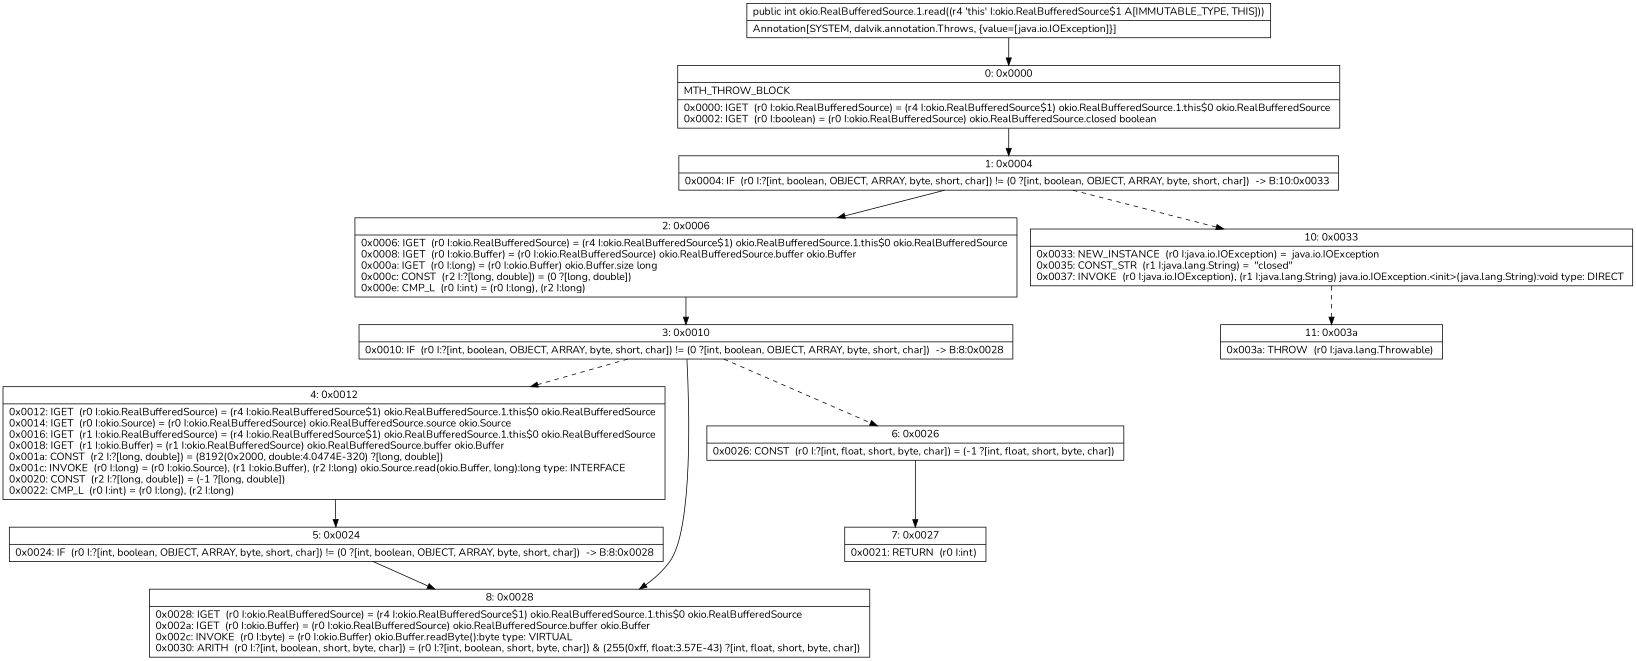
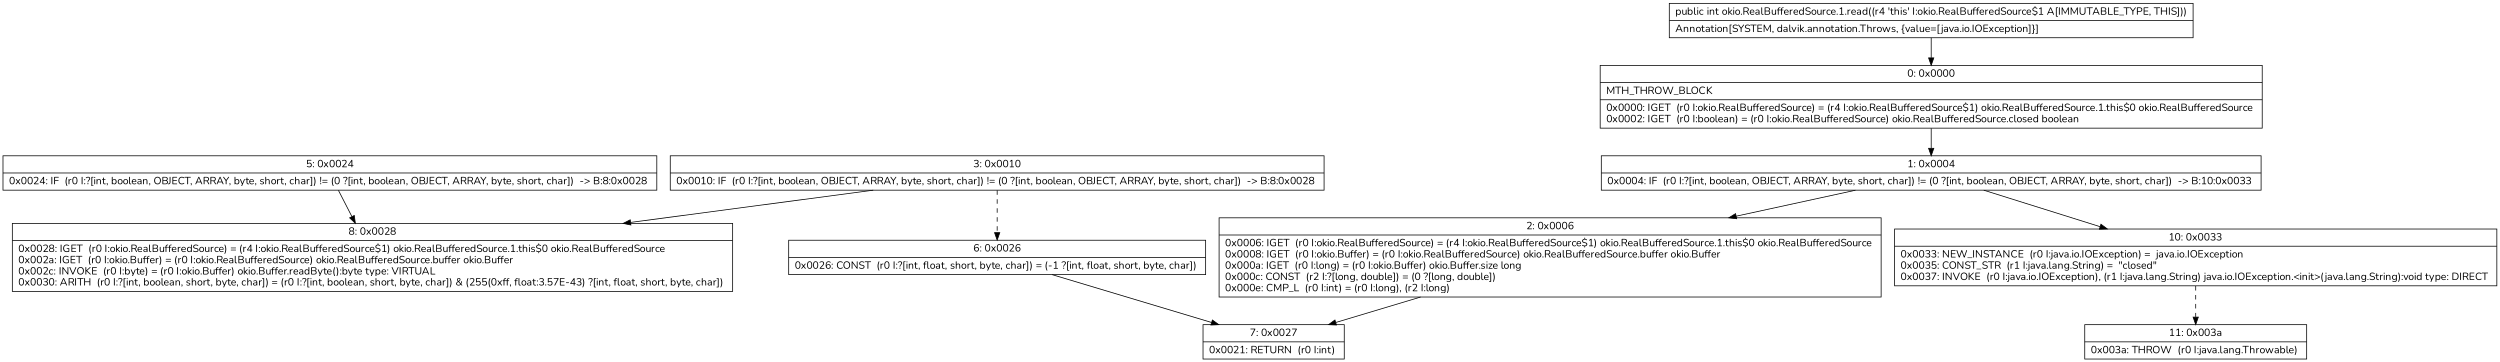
edge "1: 0x0004" -> "10: 0x0033": style dashed -> solid
edge "2: 0x0006" -> "3: 0x0010": now "2: 0x0006" -> "7: 0x0027"
node "4: 0x0012": removed
